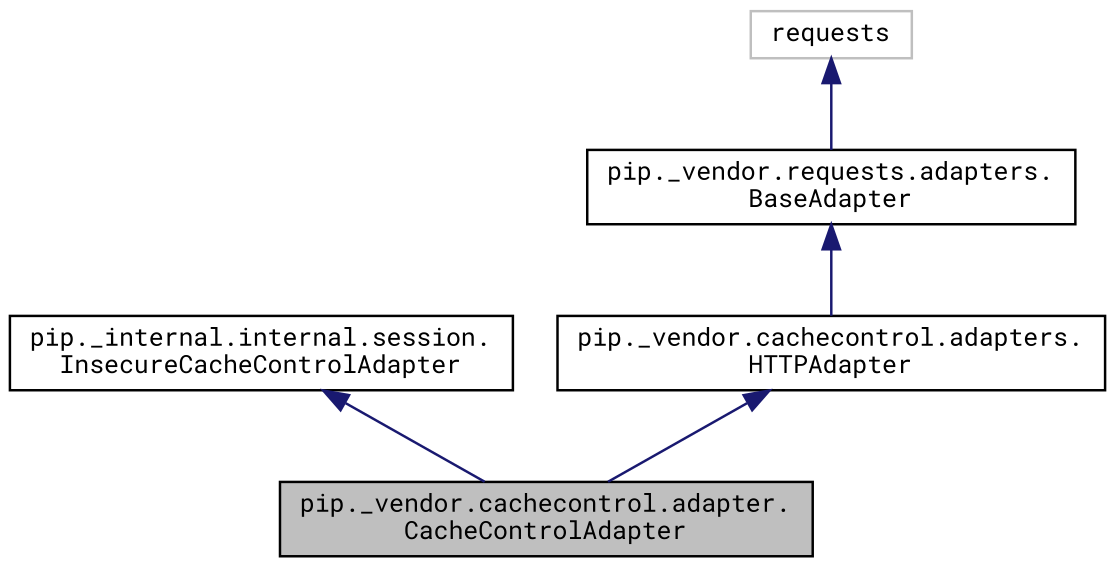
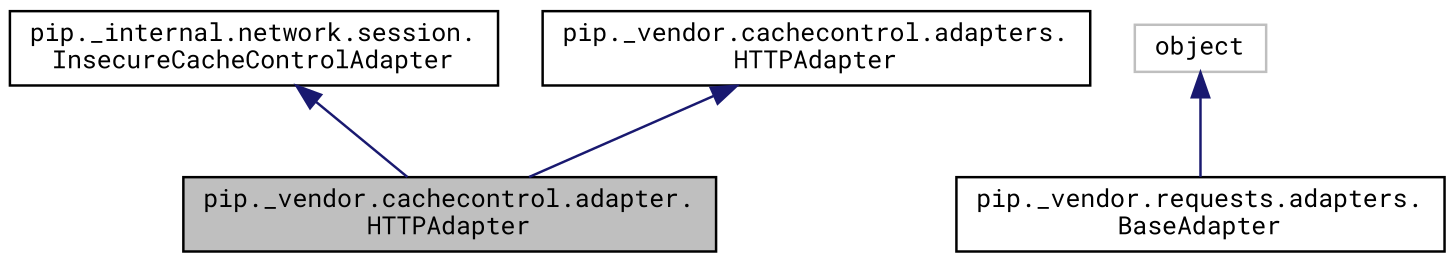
node "requests": label "requests" -> "object"
edge "pip._vendor.cachecontrol.adapters. HTTPAdapter" -> "pip._vendor.requests.adapters. BaseAdapter": removed
node "pip._internal.internal.session. InsecureCacheControlAdapter": label "pip._internal.internal.session. InsecureCacheControlAdapter" -> "pip._internal.network.session. InsecureCacheControlAdapter"
node "pip._vendor.cachecontrol.adapter. CacheControlAdapter": label "pip._vendor.cachecontrol.adapter. CacheControlAdapter" -> "pip._vendor.cachecontrol.adapter. HTTPAdapter"
